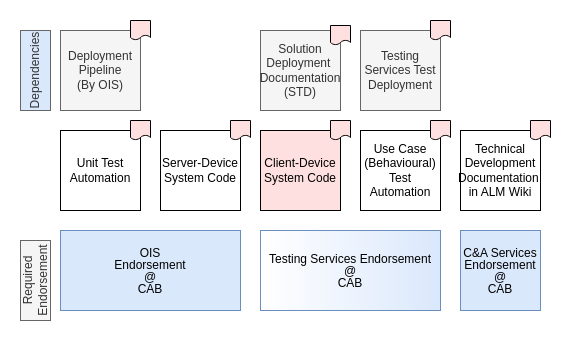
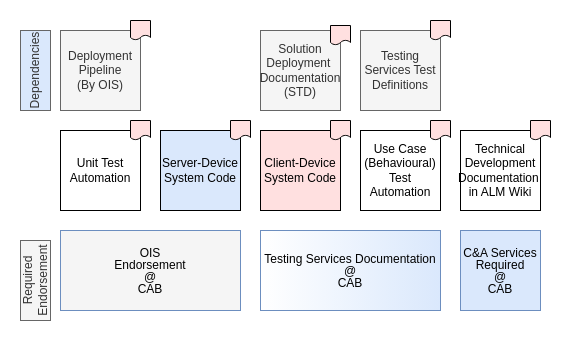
node "Testing Services Test Deployment": label "Testing Services Test Deployment" -> "Testing Services Test Definitions"
node "Server-Device System Code": fillcolor #ffffff -> #dae8fc
node "OIS Endorsement @ CAB": fillcolor #dae8fc -> #f5f5f5
node "Testing Services Endorsement @ CAB": label "Testing Services Endorsement @ CAB" -> "Testing Services Documentation @ CAB"
node "C&A Services Endorsement @ CAB": label "C&A Services Endorsement @ CAB" -> "C&A Services Required @ CAB"
